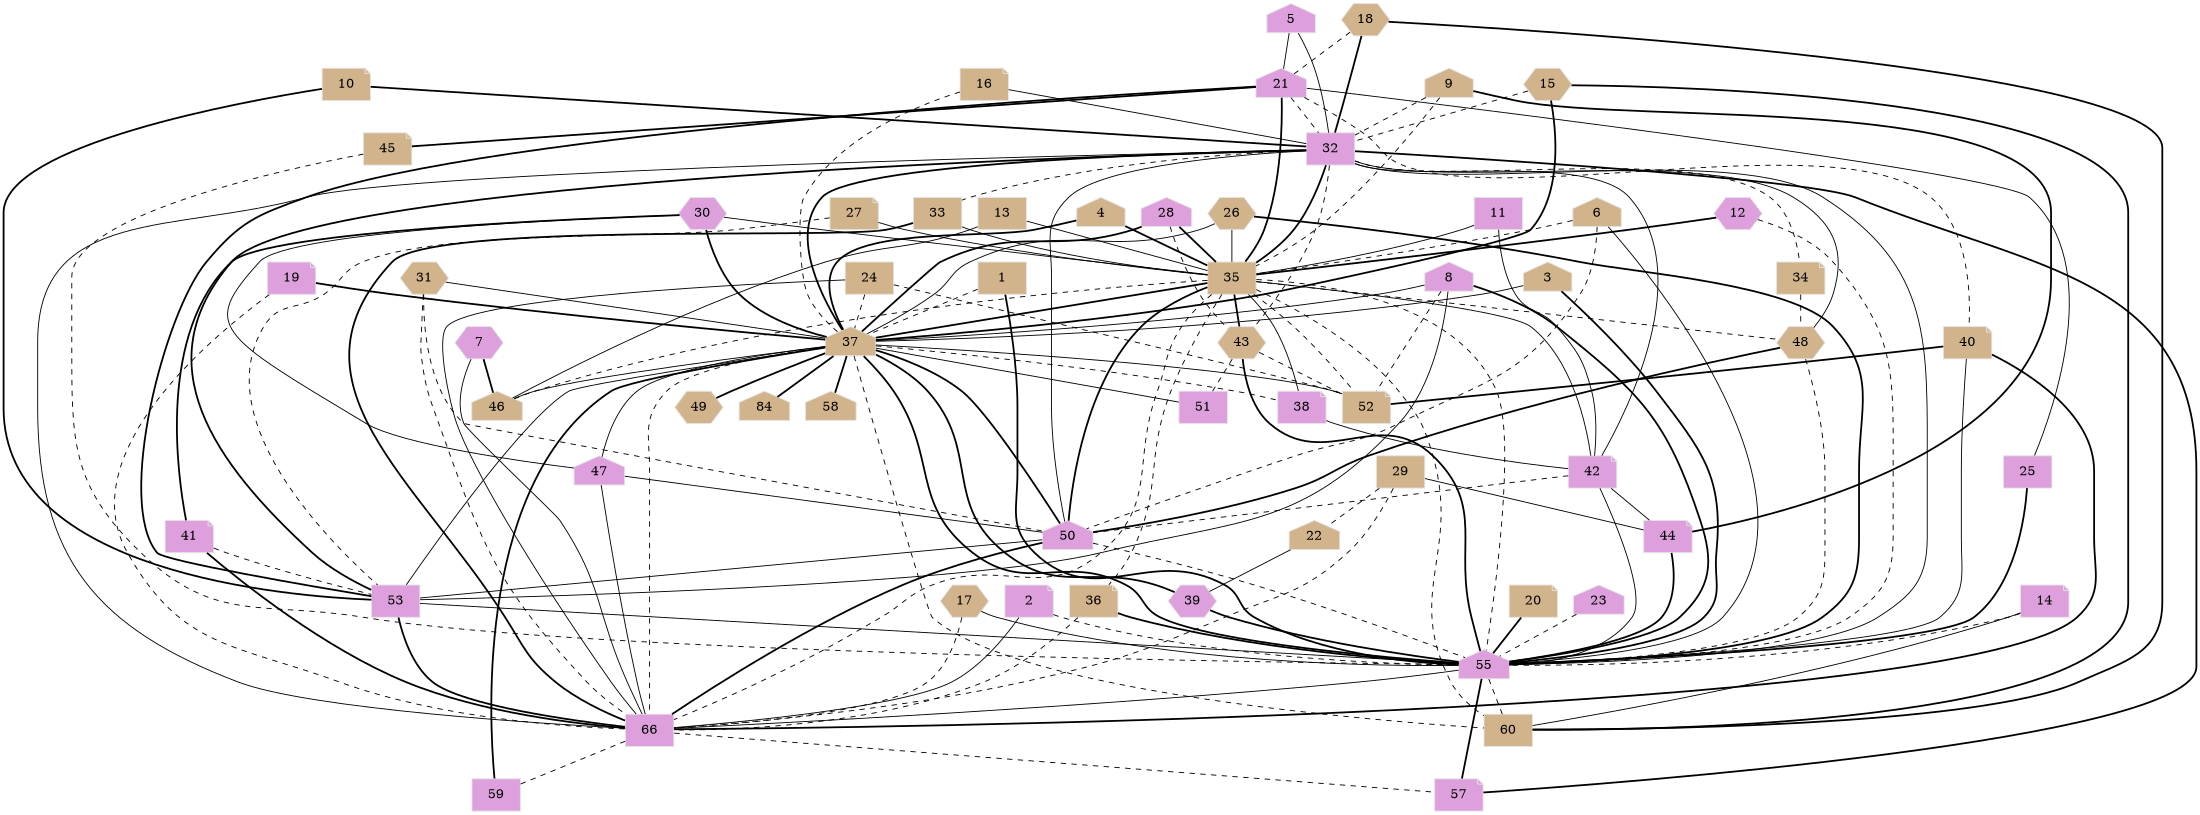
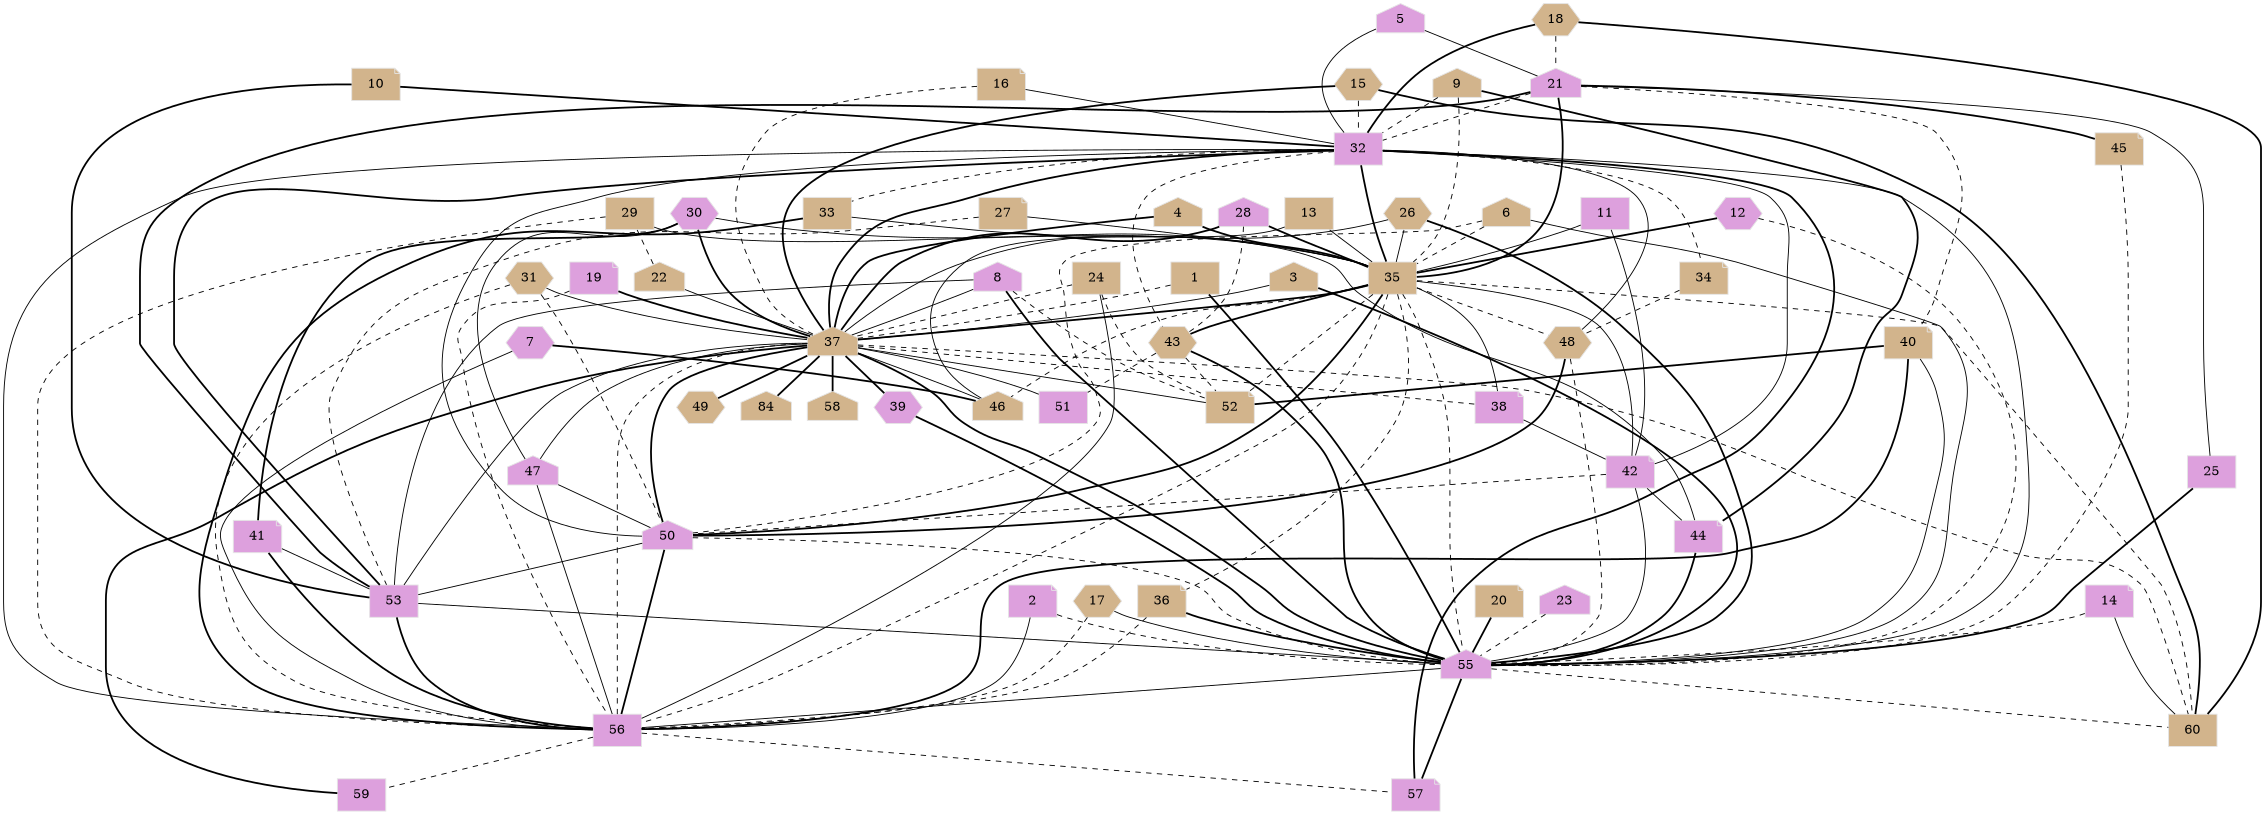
edge "22" -- "39": now "22" -- "37"
edge "41" -- "53": style dashed -> solid
node "66": label "66" -> "56"
